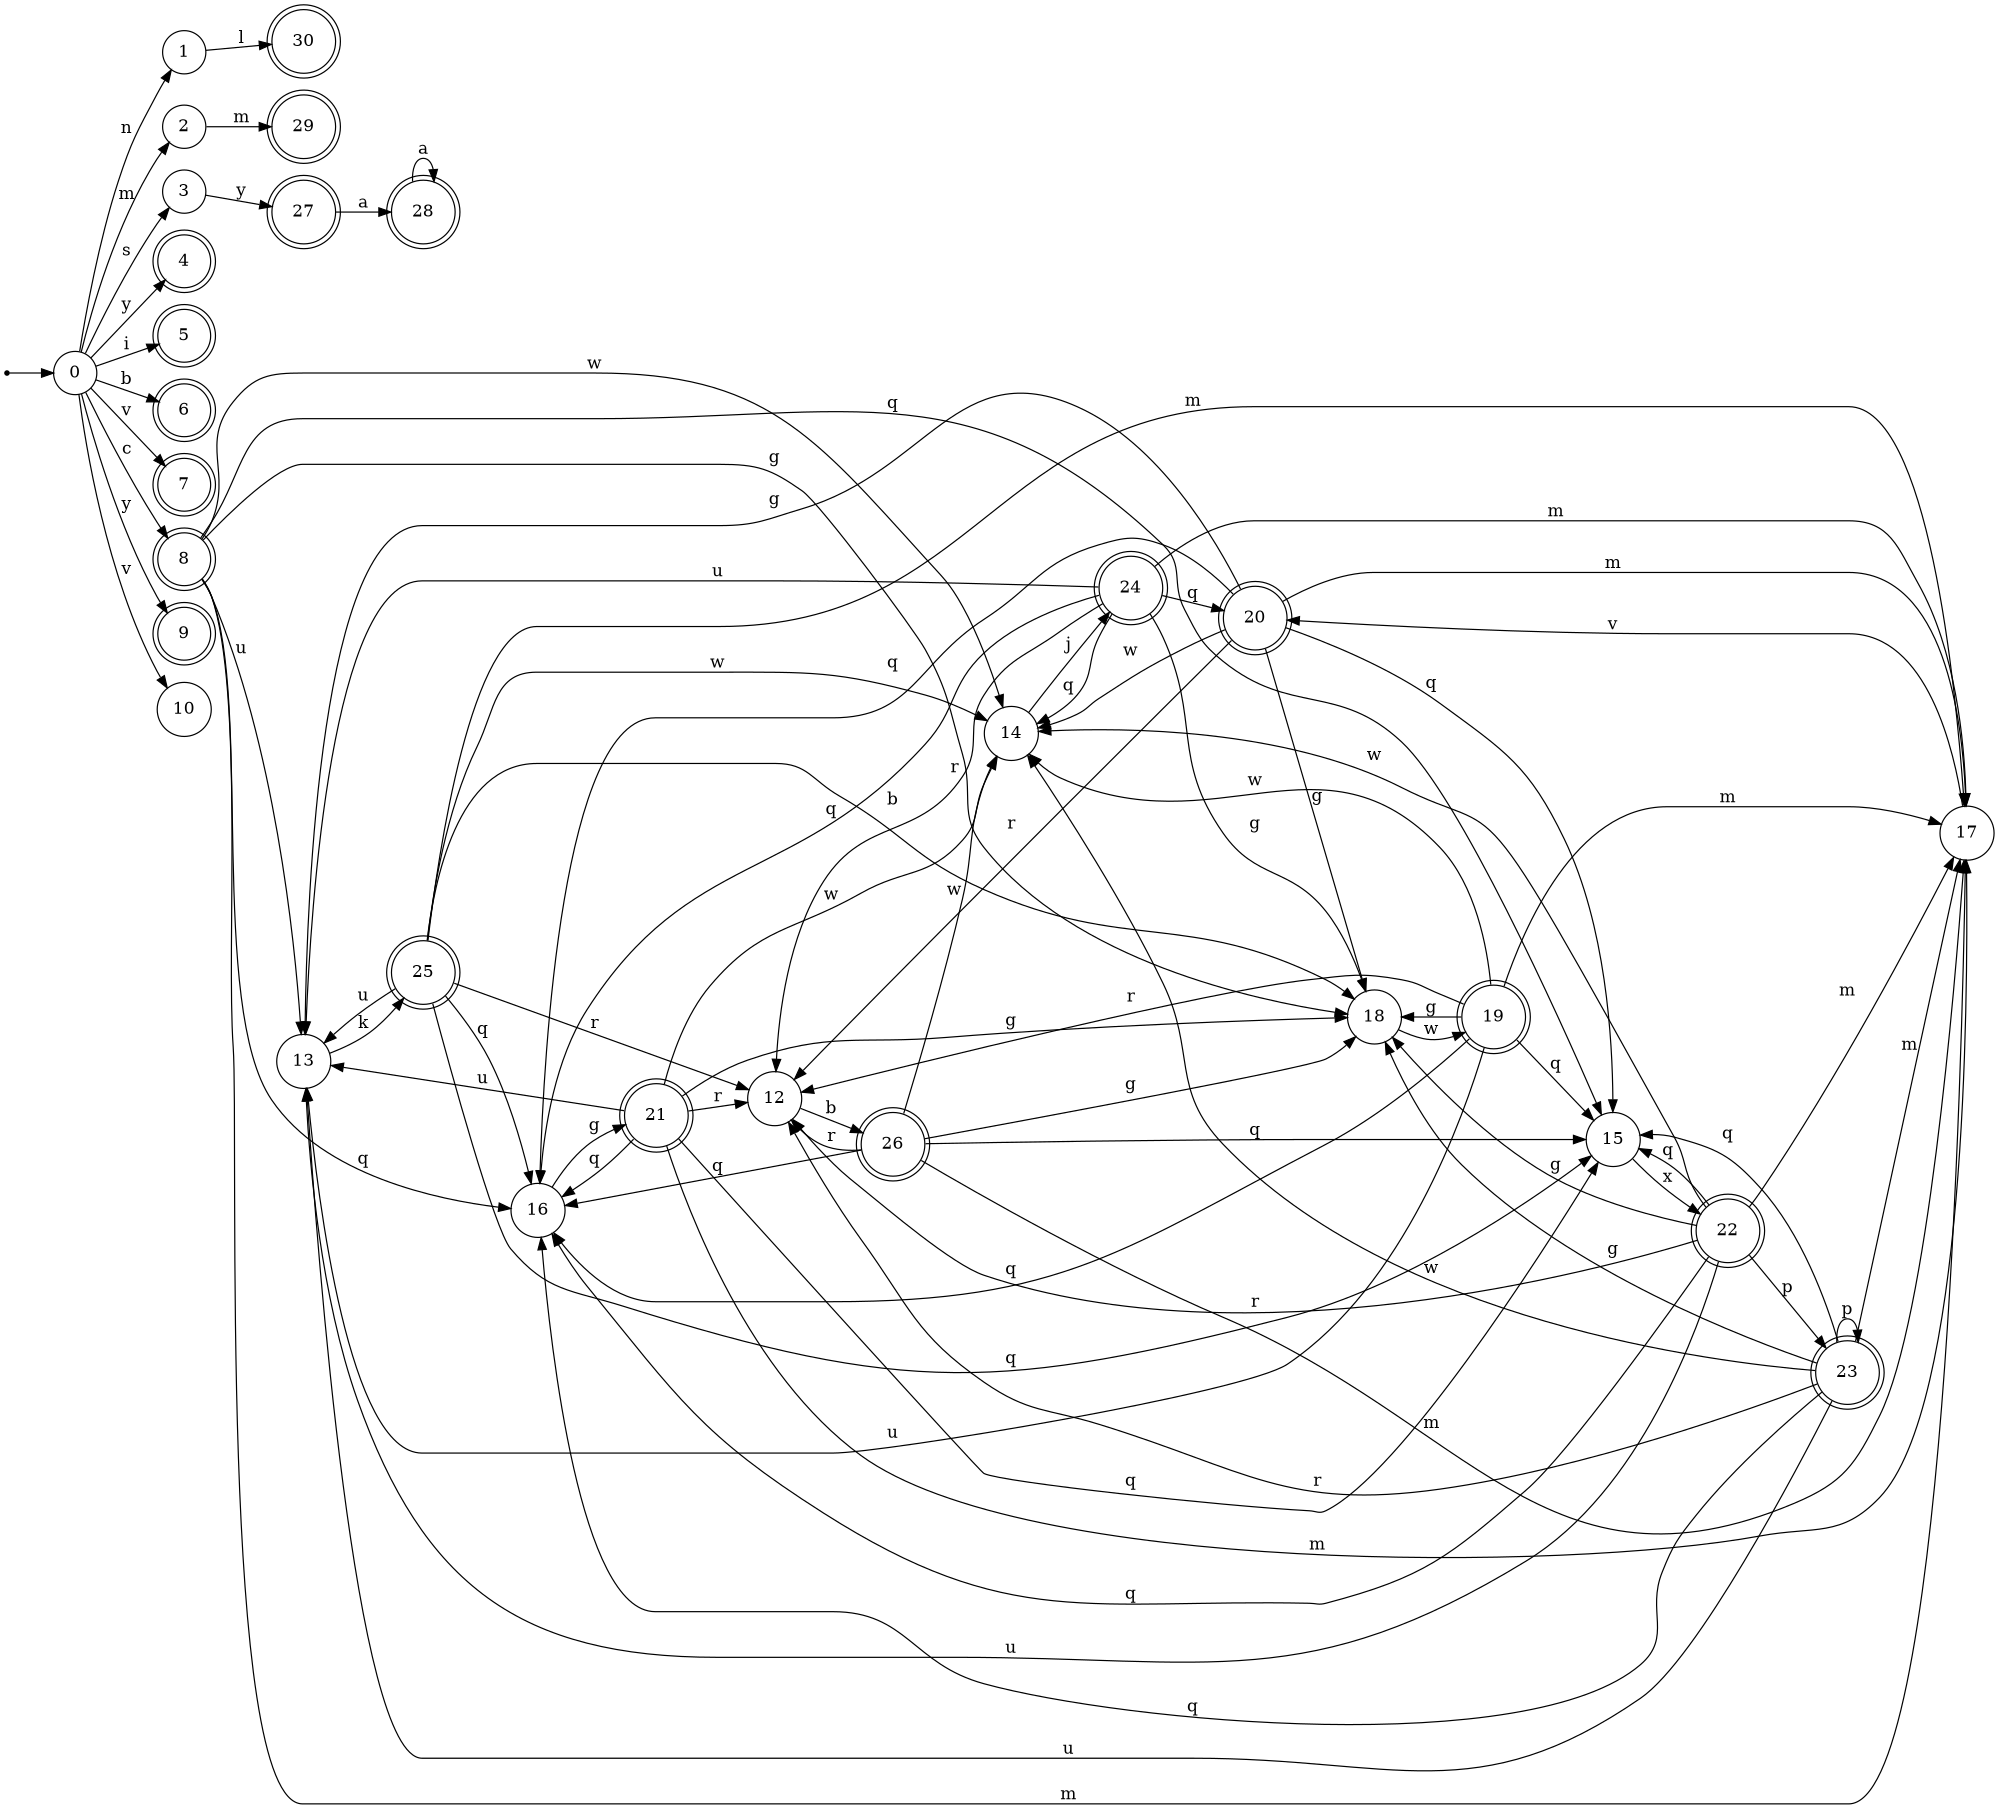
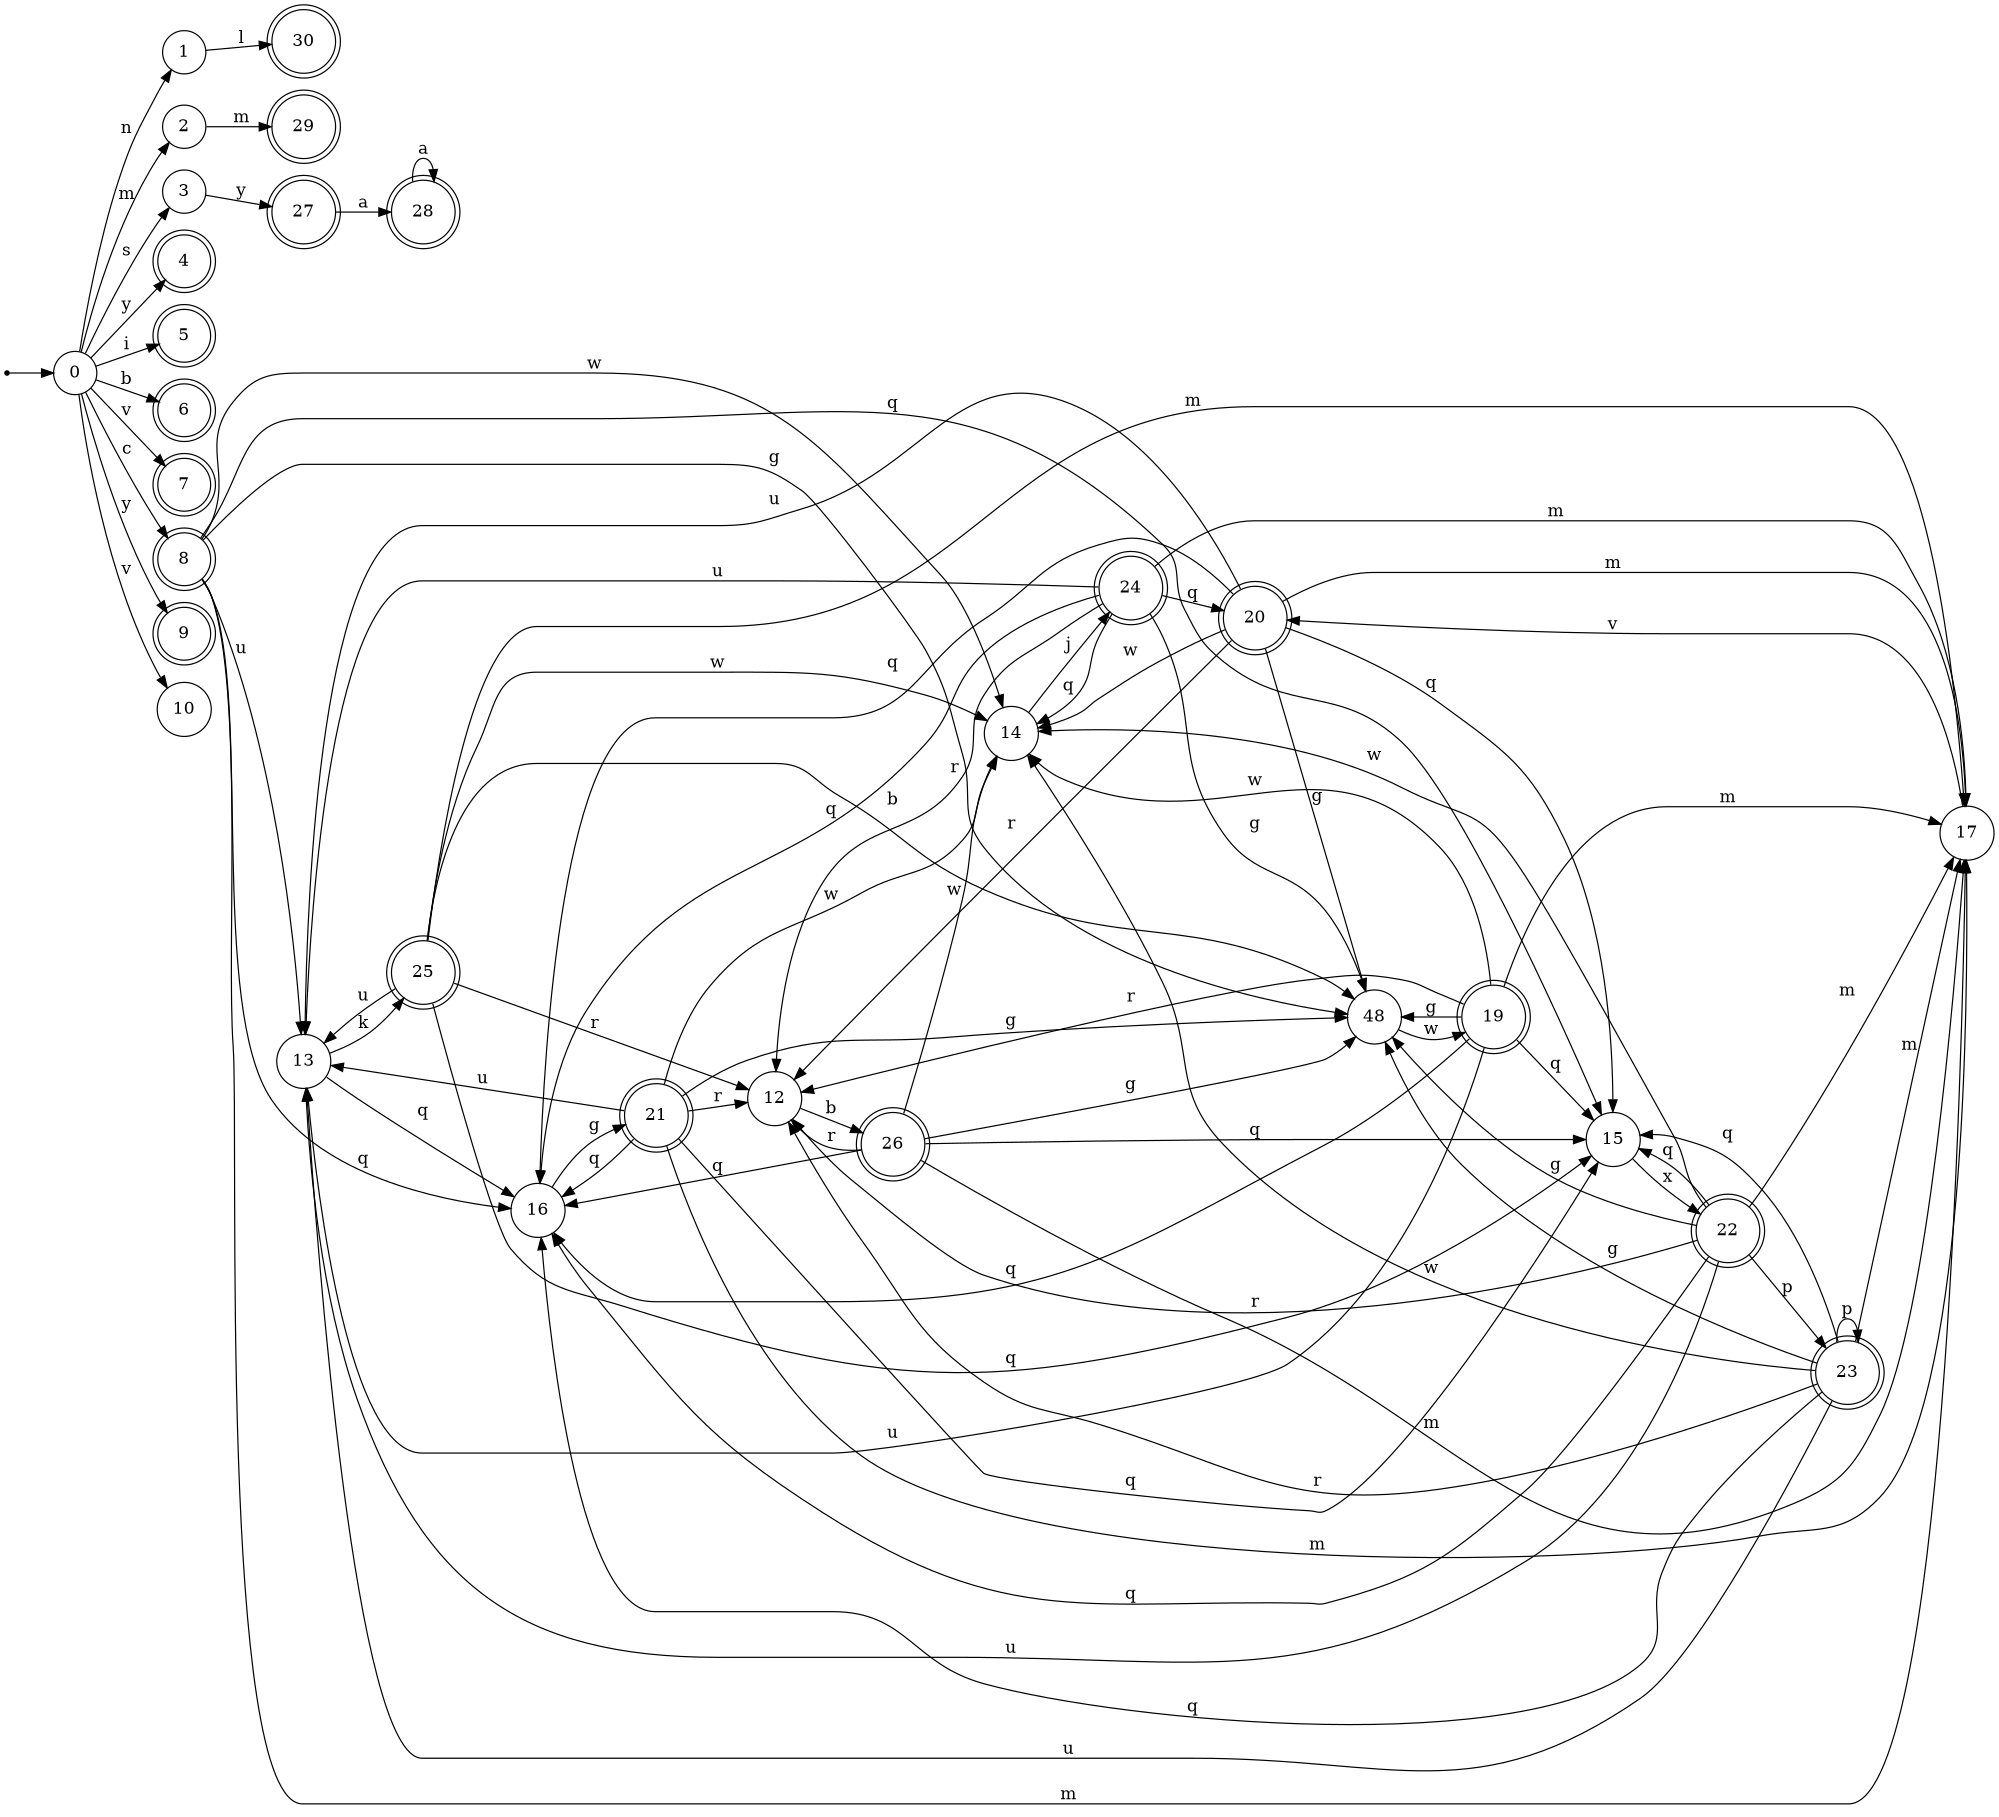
edge "20" -> "13": label "g" -> "u"
node "18": label "18" -> "48"
edge "25" -> "16": now "13" -> "16"
